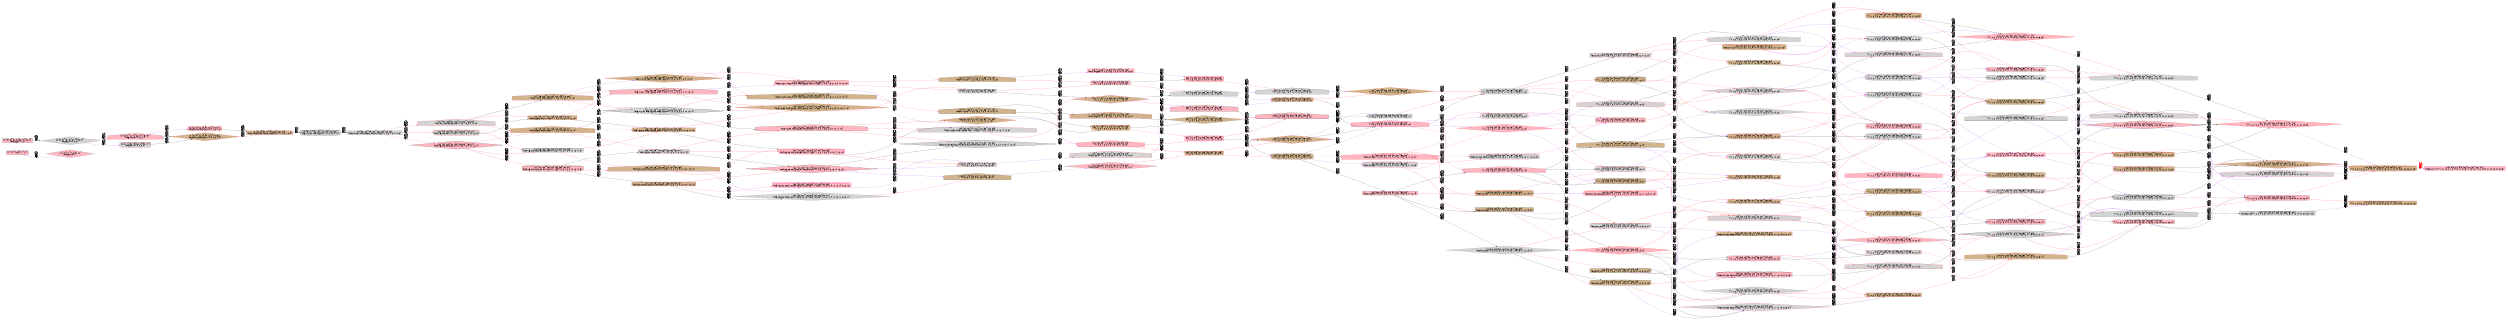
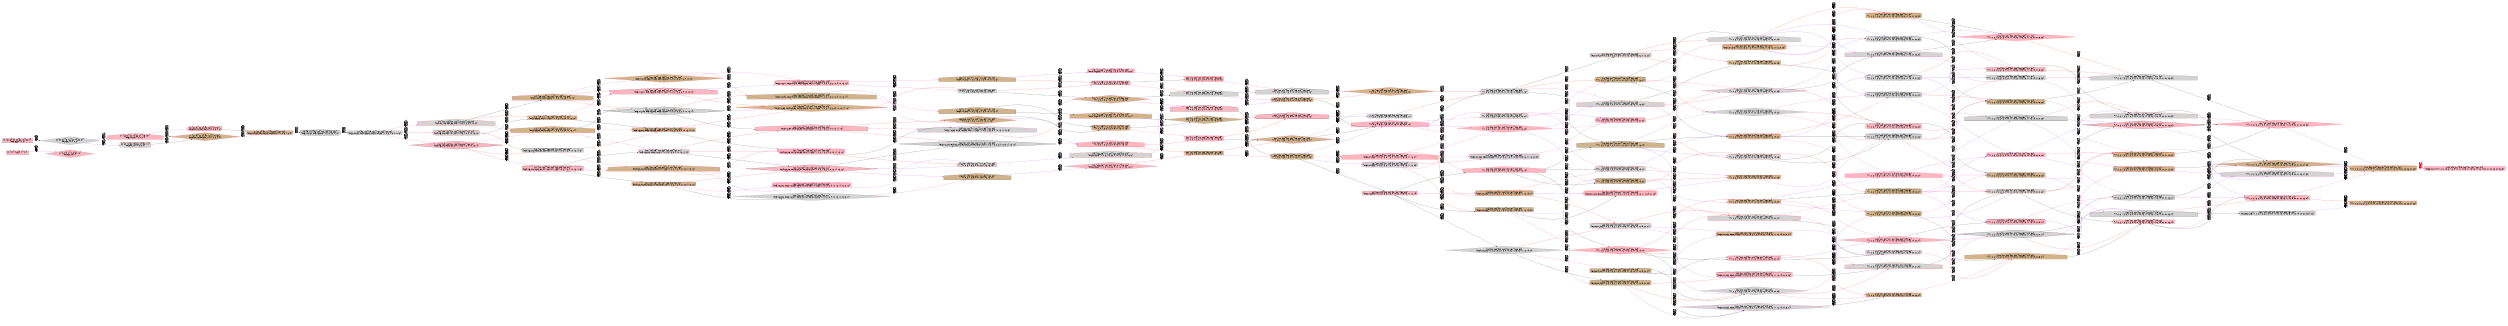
edge "S1: [0, 0] [0, 0] [0, 0] [62, 78] {T0J0:62-78}{1}" -> "S0: [0, 0] [0, 0] [0, 0] [0, 0] {}{}": reversed
